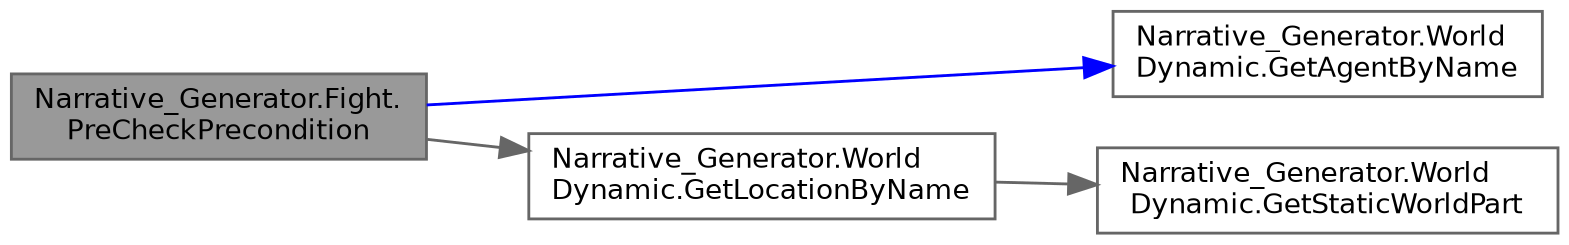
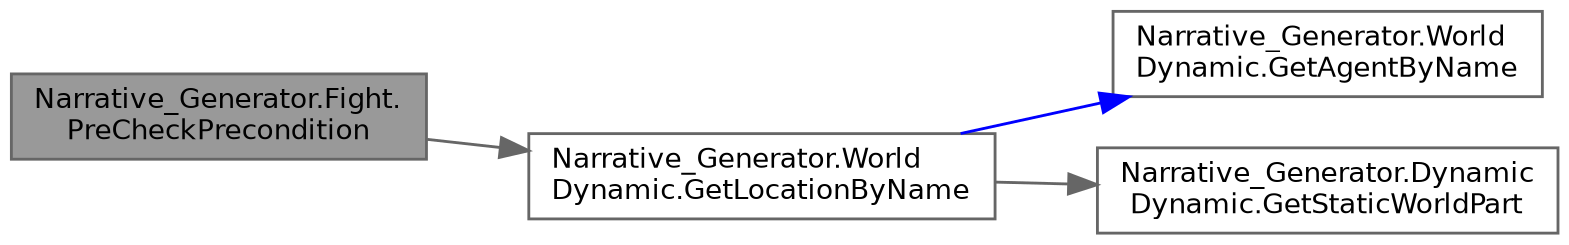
edge "Narrative_Generator.Fight. PreCheckPrecondition" -> "Narrative_Generator.World Dynamic.GetAgentByName": now "Narrative_Generator.World Dynamic.GetLocationByName" -> "Narrative_Generator.World Dynamic.GetAgentByName"
node "Narrative_Generator.World Dynamic.GetStaticWorldPart": label "Narrative_Generator.World Dynamic.GetStaticWorldPart" -> "Narrative_Generator.Dynamic Dynamic.GetStaticWorldPart"
